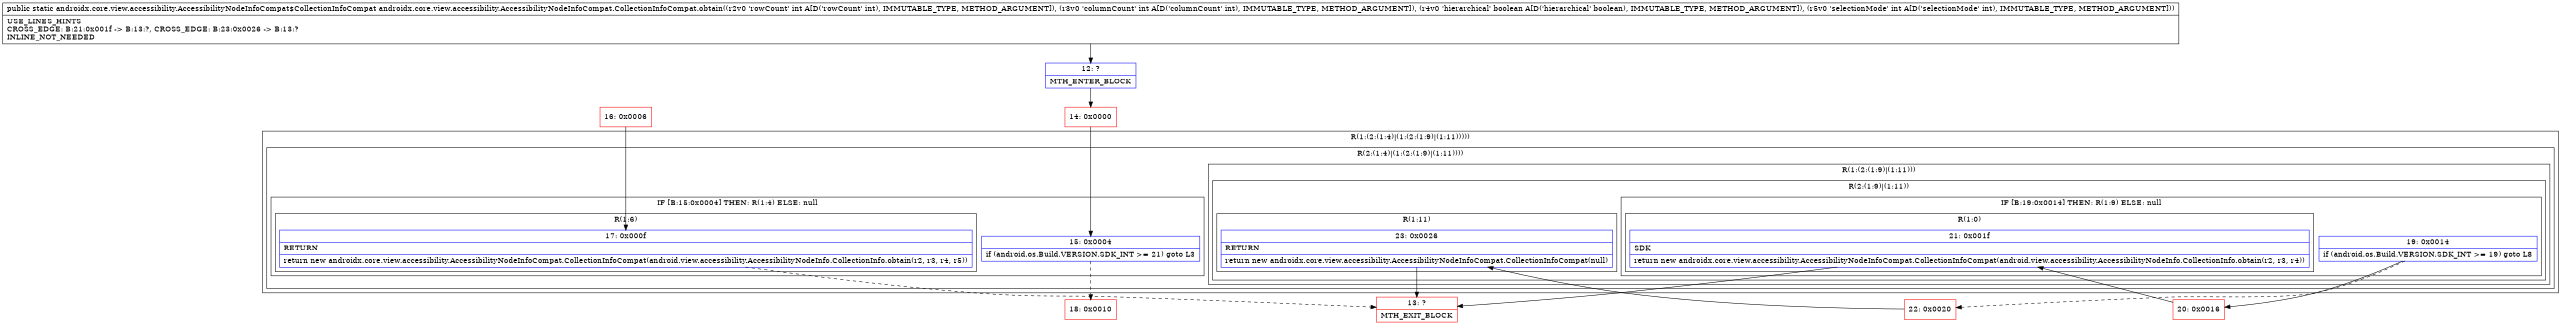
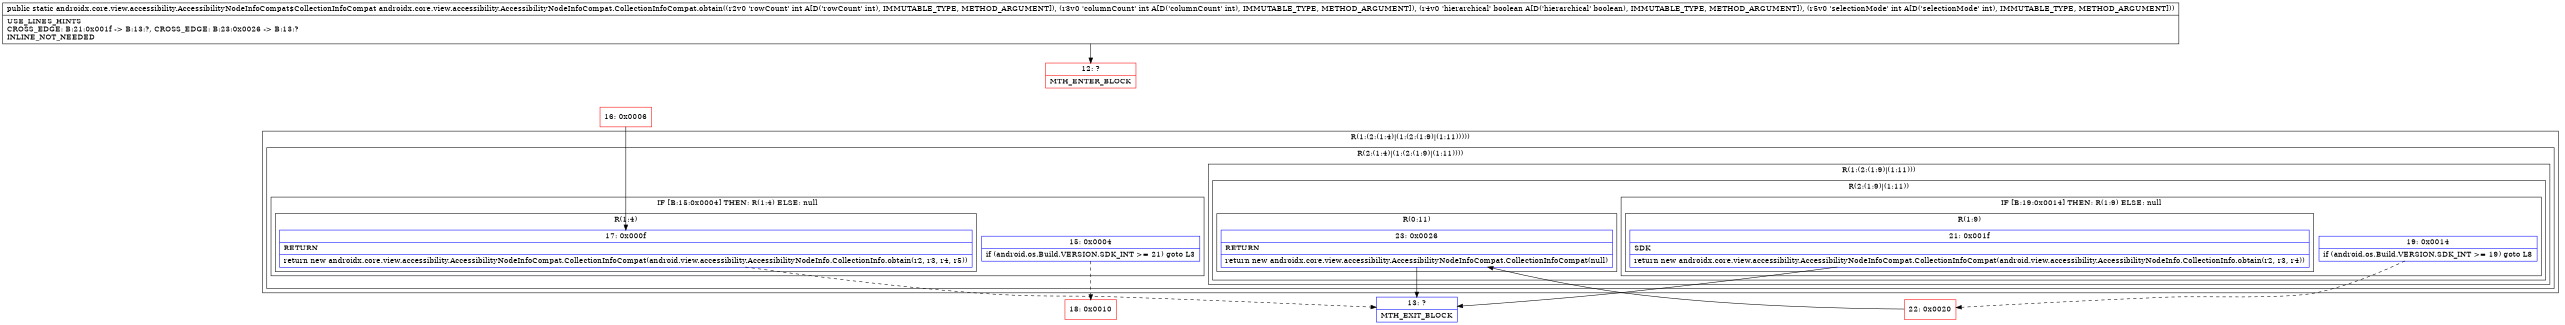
node "12: ?": color blue -> red
node "14: 0x0000": removed
cluster "R(1:6)": label "R(1:6)" -> "R(1:4)"
cluster "R(1:11)": label "R(1:11)" -> "R(0:11)"
cluster "R(1:0)": label "R(1:0)" -> "R(1:9)"
node "13: ?": color red -> blue
node "20: 0x0016": removed
